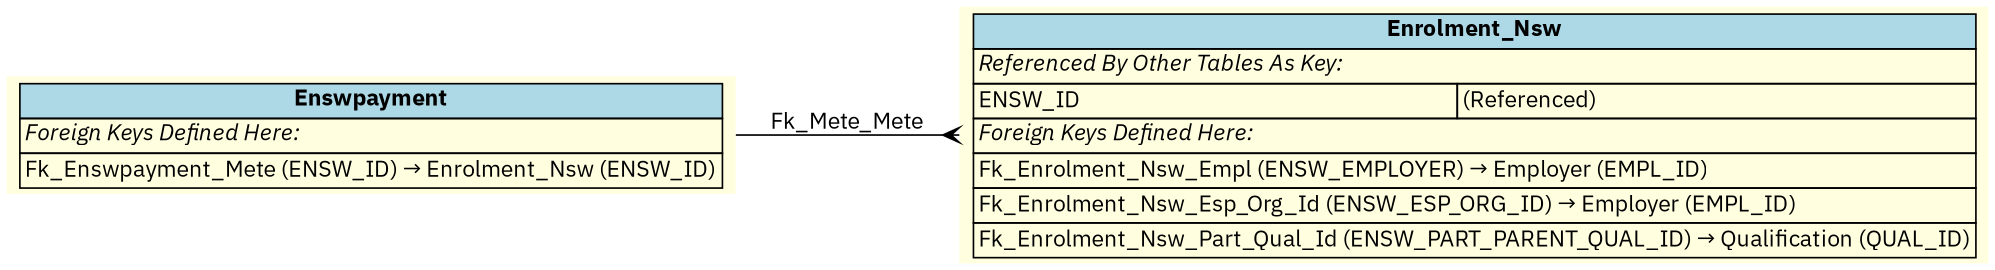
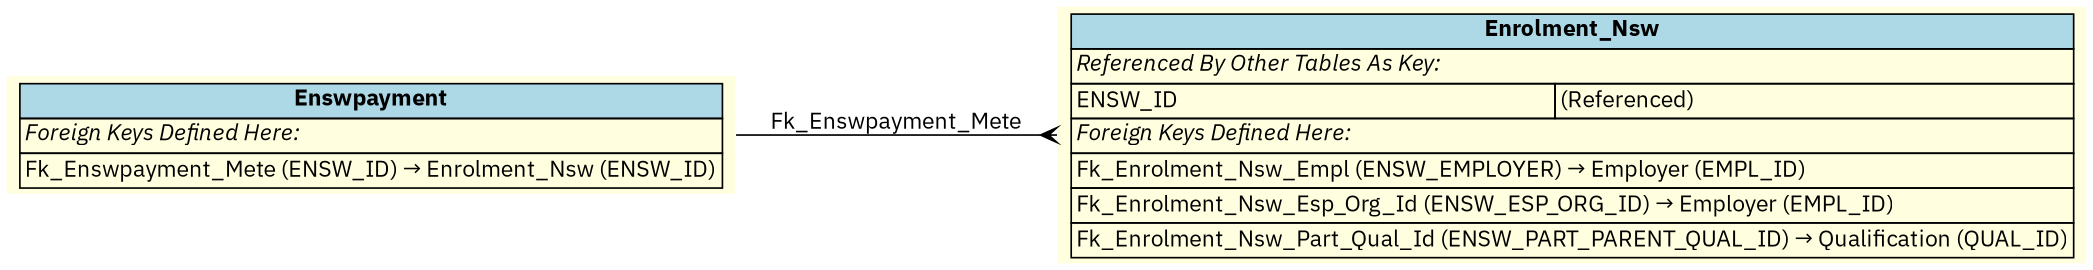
edge "Enswpayment" -- "Enrolment_Nsw": label " Fk_Mete_Mete " -> " Fk_Enswpayment_Mete "
